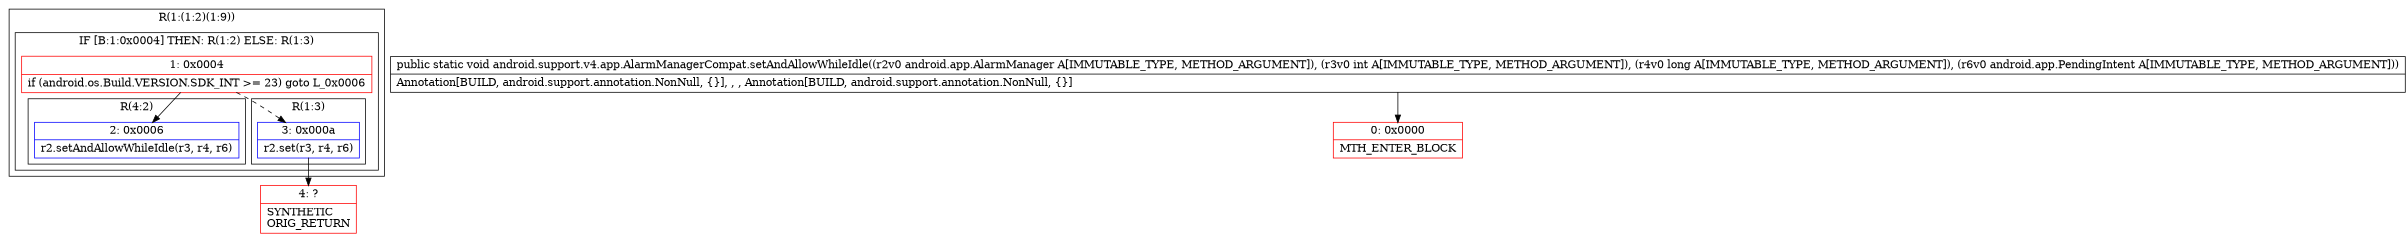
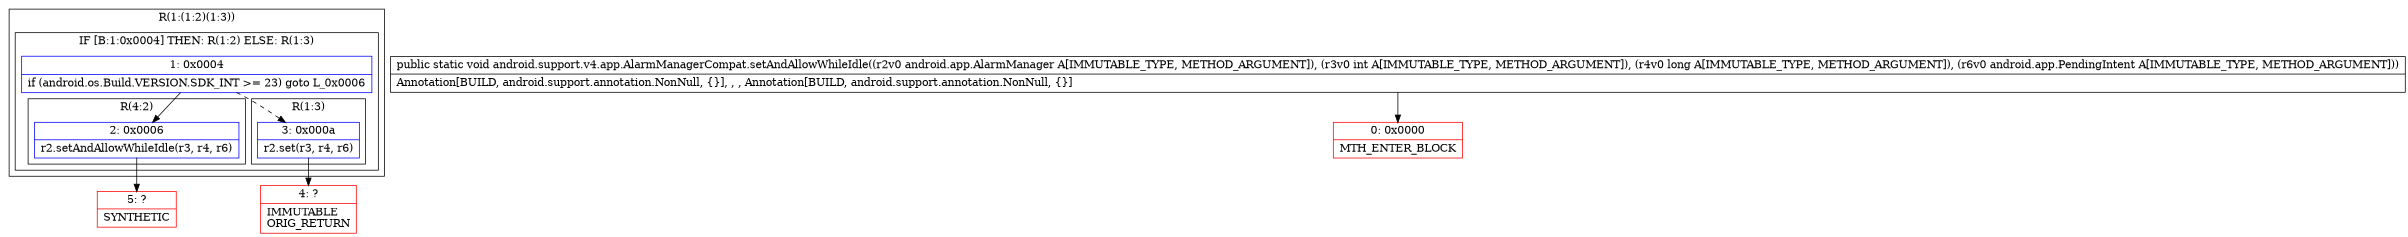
cluster "R(1:(1:2)(1:9))": label "R(1:(1:2)(1:9))" -> "R(1:(1:2)(1:3))"
node "1: 0x0004": color red -> blue
node "5: ?": added
node "4: ?": text "SYNTHETIC" -> "IMMUTABLE"
